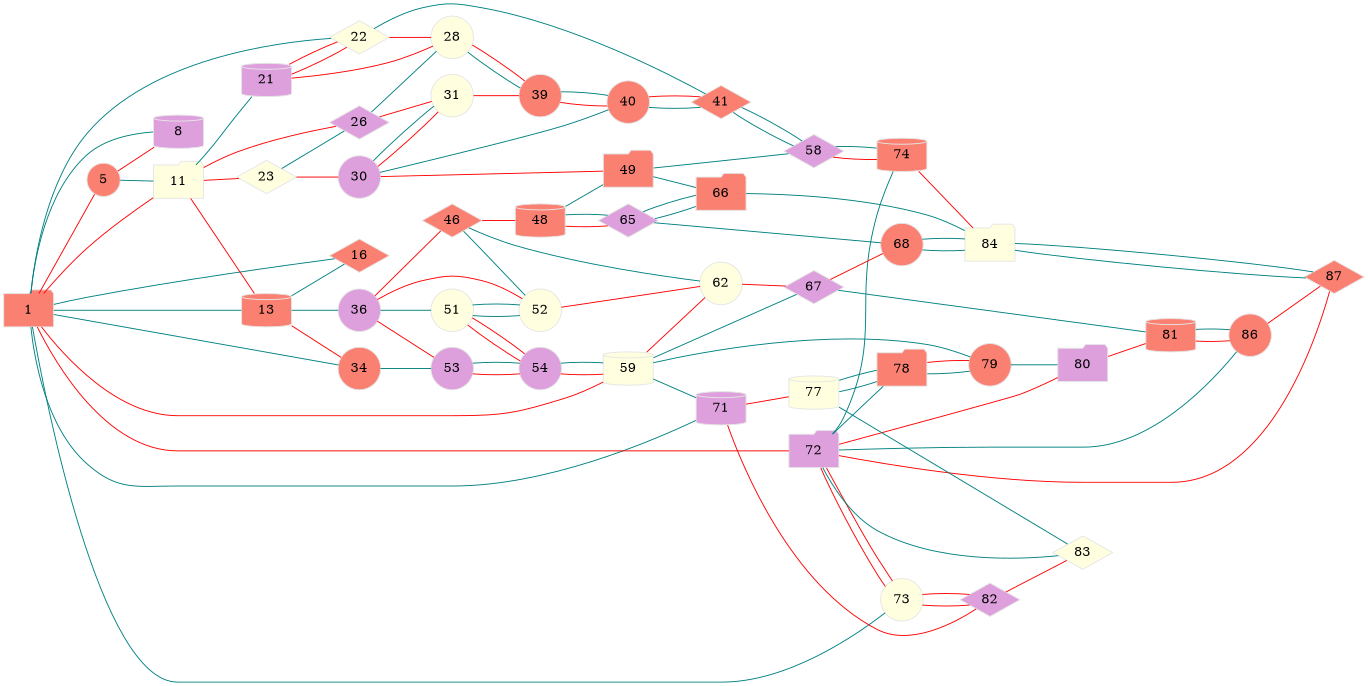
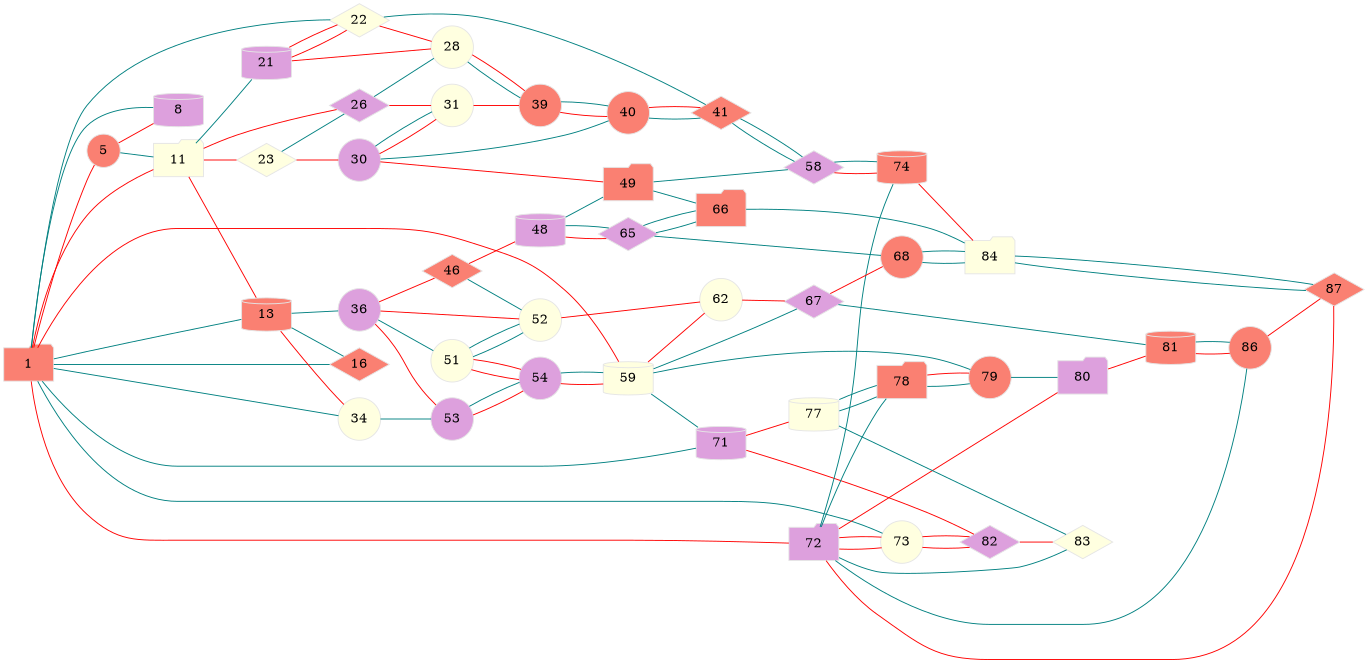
node "48": fillcolor salmon -> plum
edge "46" -- "62": removed
node "34": fillcolor salmon -> lightyellow
